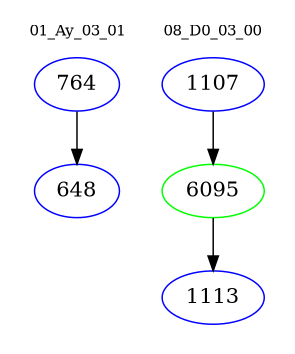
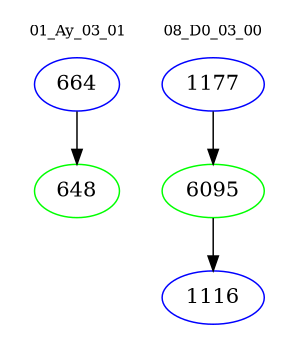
node "764": label "764" -> "664"
node "1107": label "1107" -> "1177"
node "648": color blue -> green
node "1113": label "1113" -> "1116"
